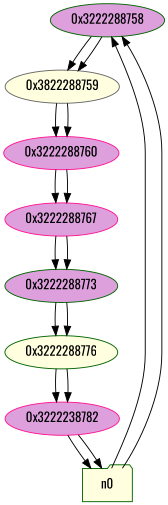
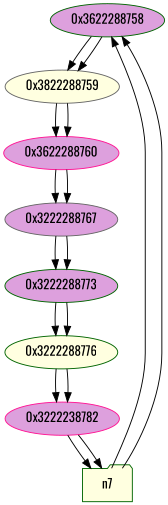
node "0x3222288758": label "0x3222288758" -> "0x3622288758"
node "0x3222288760": label "0x3222288760" -> "0x3622288760"
node "0x3222288767": color deeppink -> gray40
node "n0": label "n0" -> "n7"
